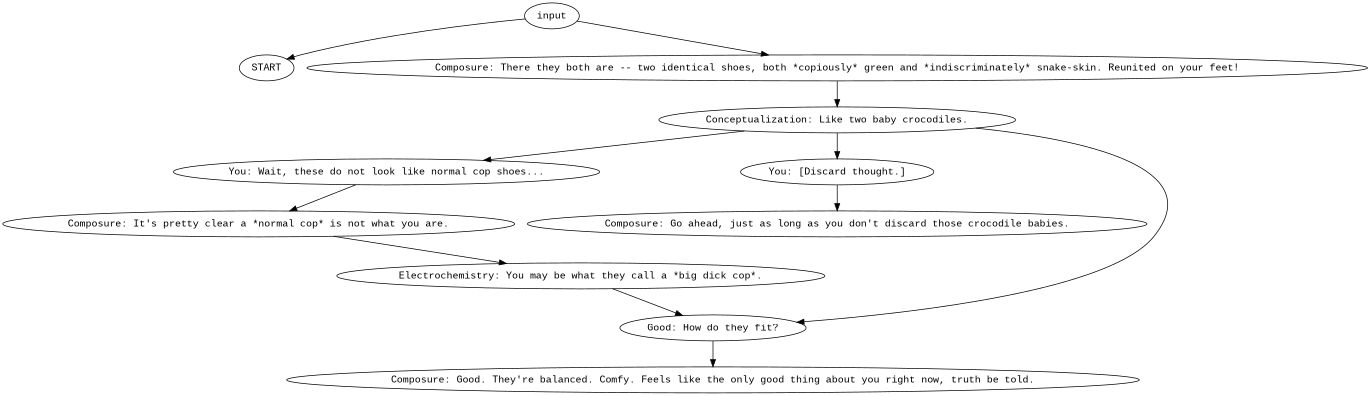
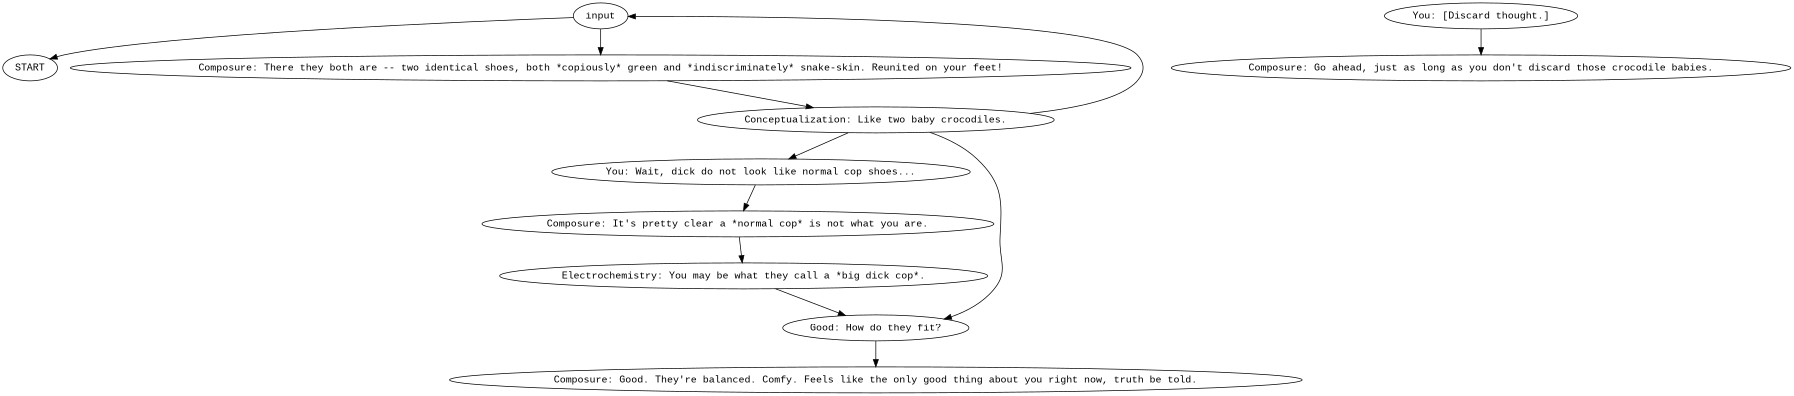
edge "Conceptualization: Like two baby crocodiles." -> "You: [Discard thought.]": now "Conceptualization: Like two baby crocodiles." -> "input"
node "You: Wait, these do not look like normal cop shoes...": label "You: Wait, these do not look like normal cop shoes..." -> "You: Wait, dick do not look like normal cop shoes..."
